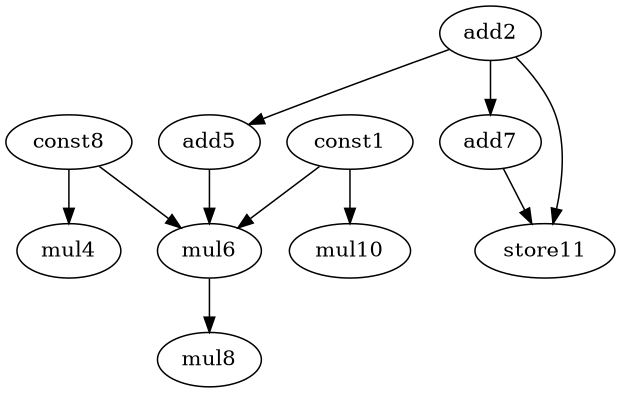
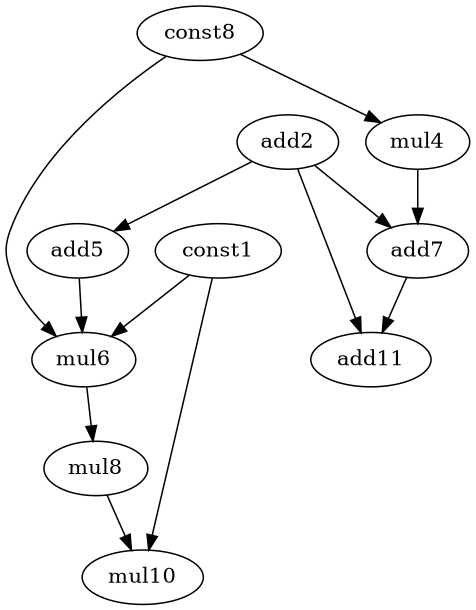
edge "mul4" -> "add7": added
node "store11": label "store11" -> "add11"
edge "mul8" -> "mul10": added
